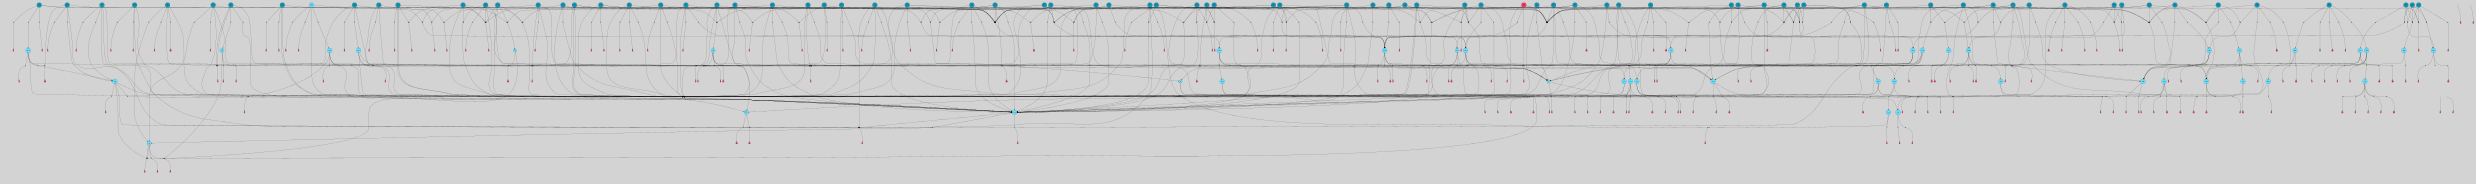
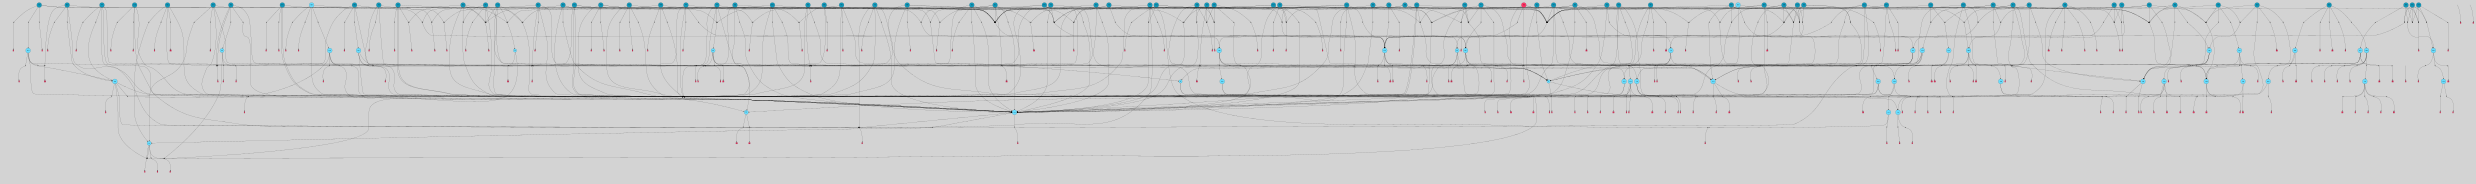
node "T887": fillcolor #1199bb -> #66ddff
node "T845": removed
node "T734": added
